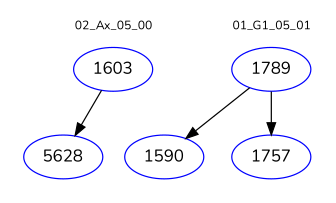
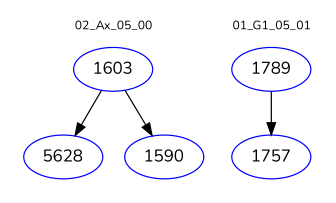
edge "1789" -> "1590": now "1603" -> "1590"
